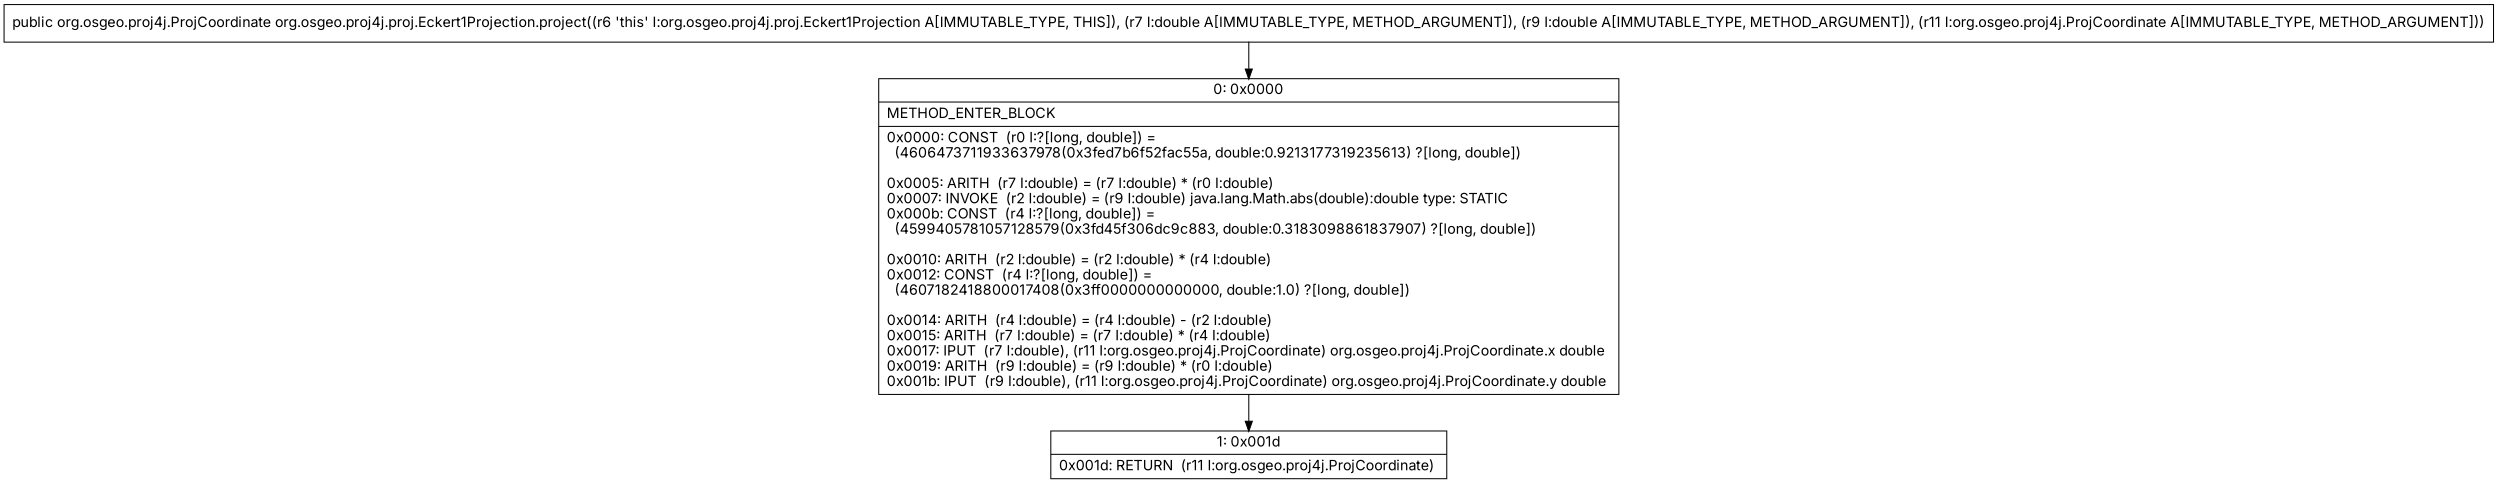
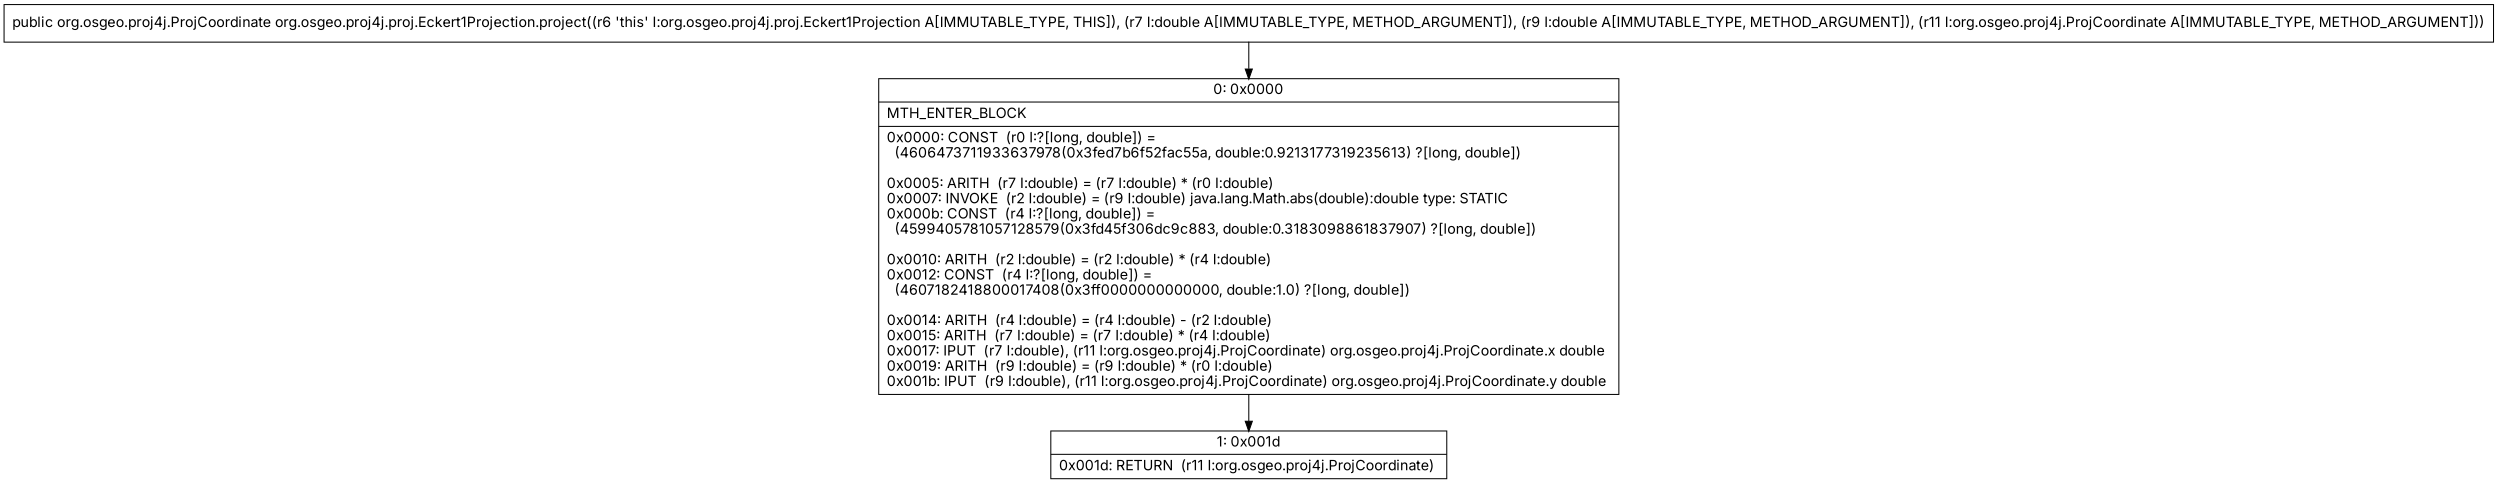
node "0: 0x0000": text "METHOD_ENTER_BLOCK" -> "MTH_ENTER_BLOCK"
